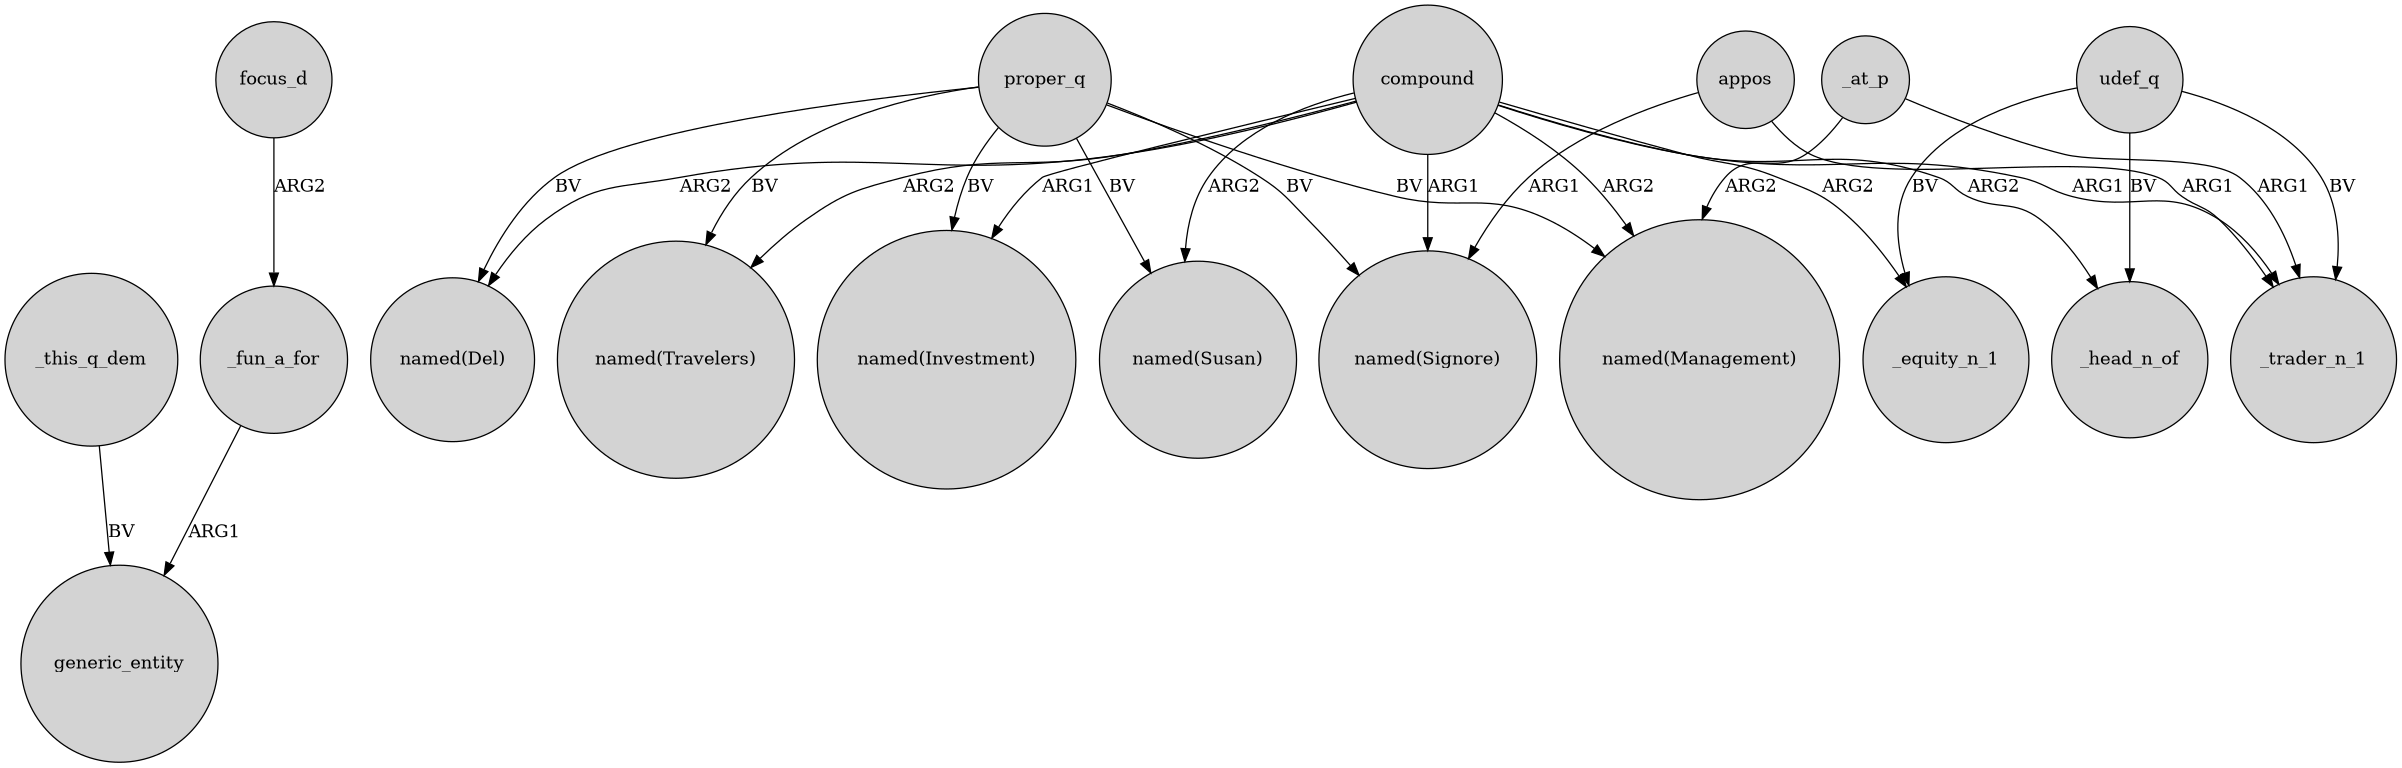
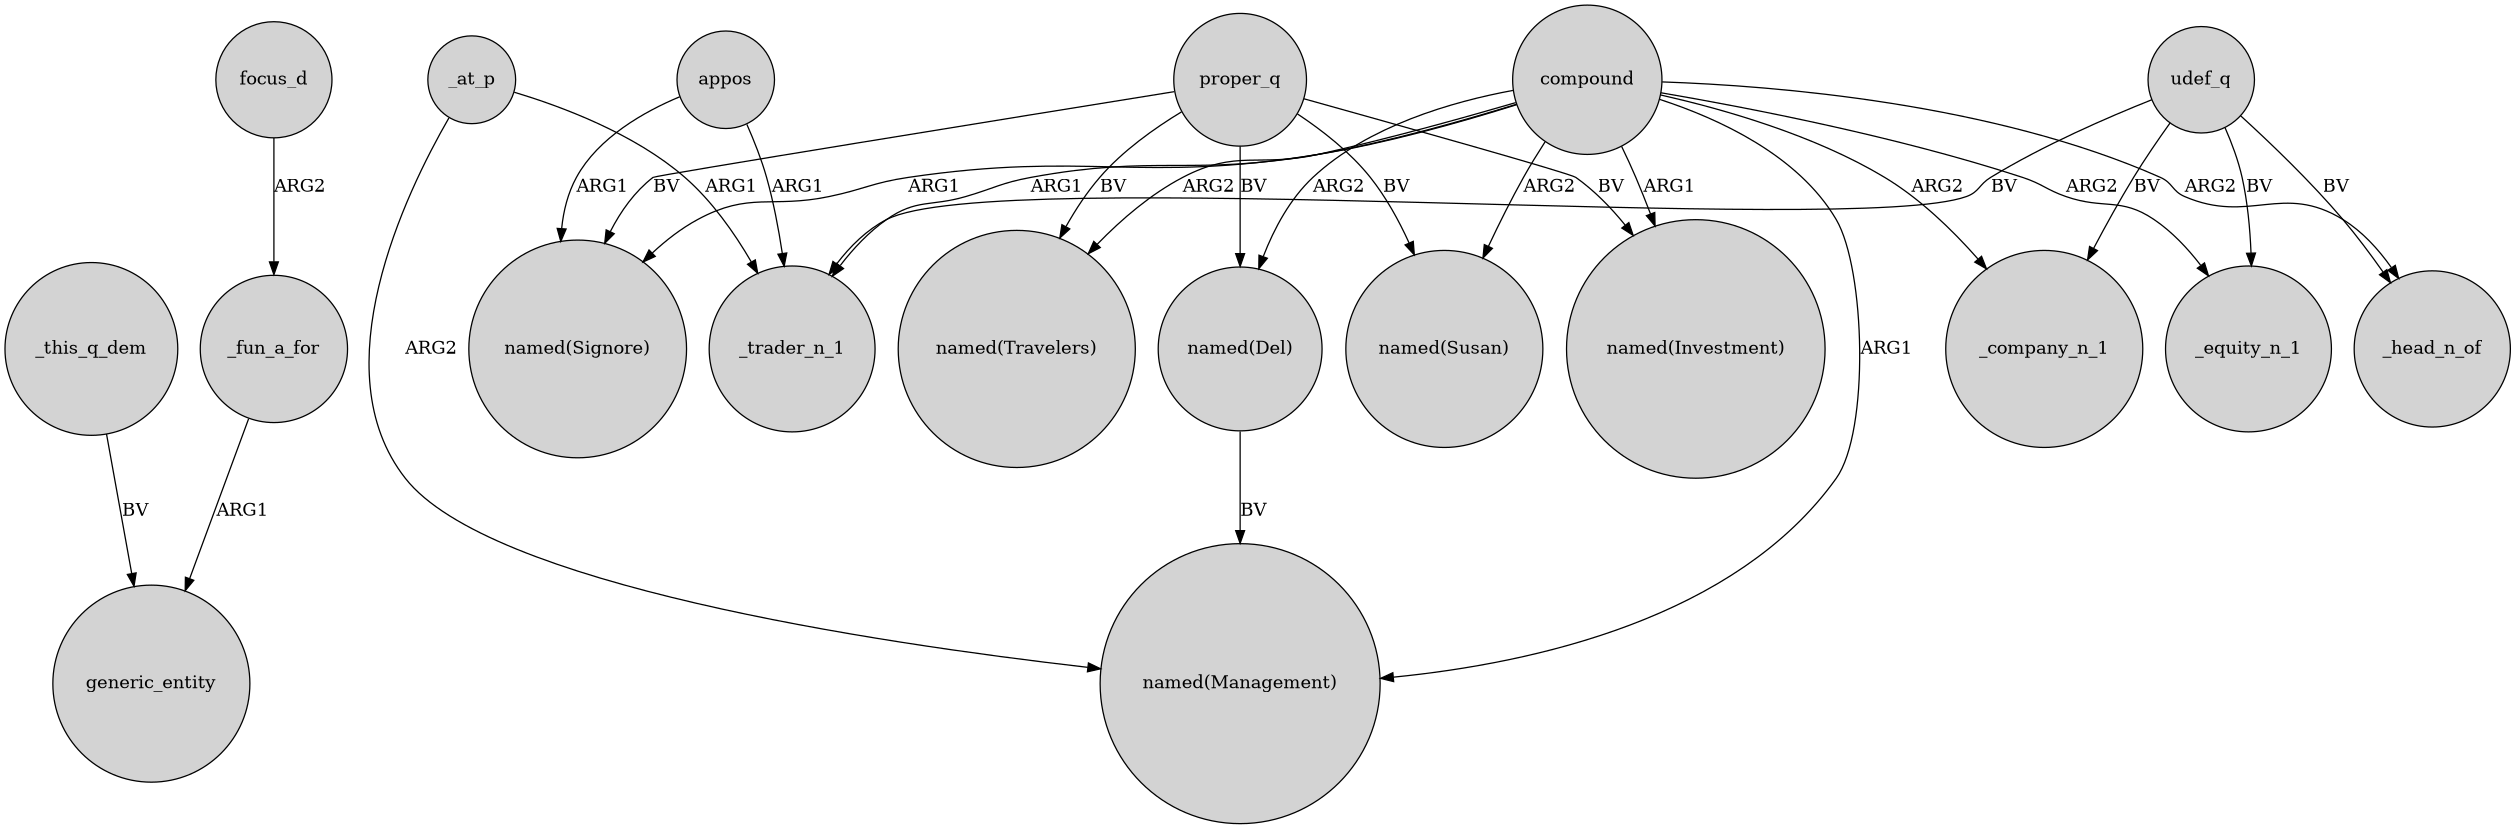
edge "proper_q" -> "named(Management)": now "named(Del)" -> "named(Management)"
edge "compound" -> "named(Management)": label "ARG2" -> "ARG1"
node "_company_n_1": added
